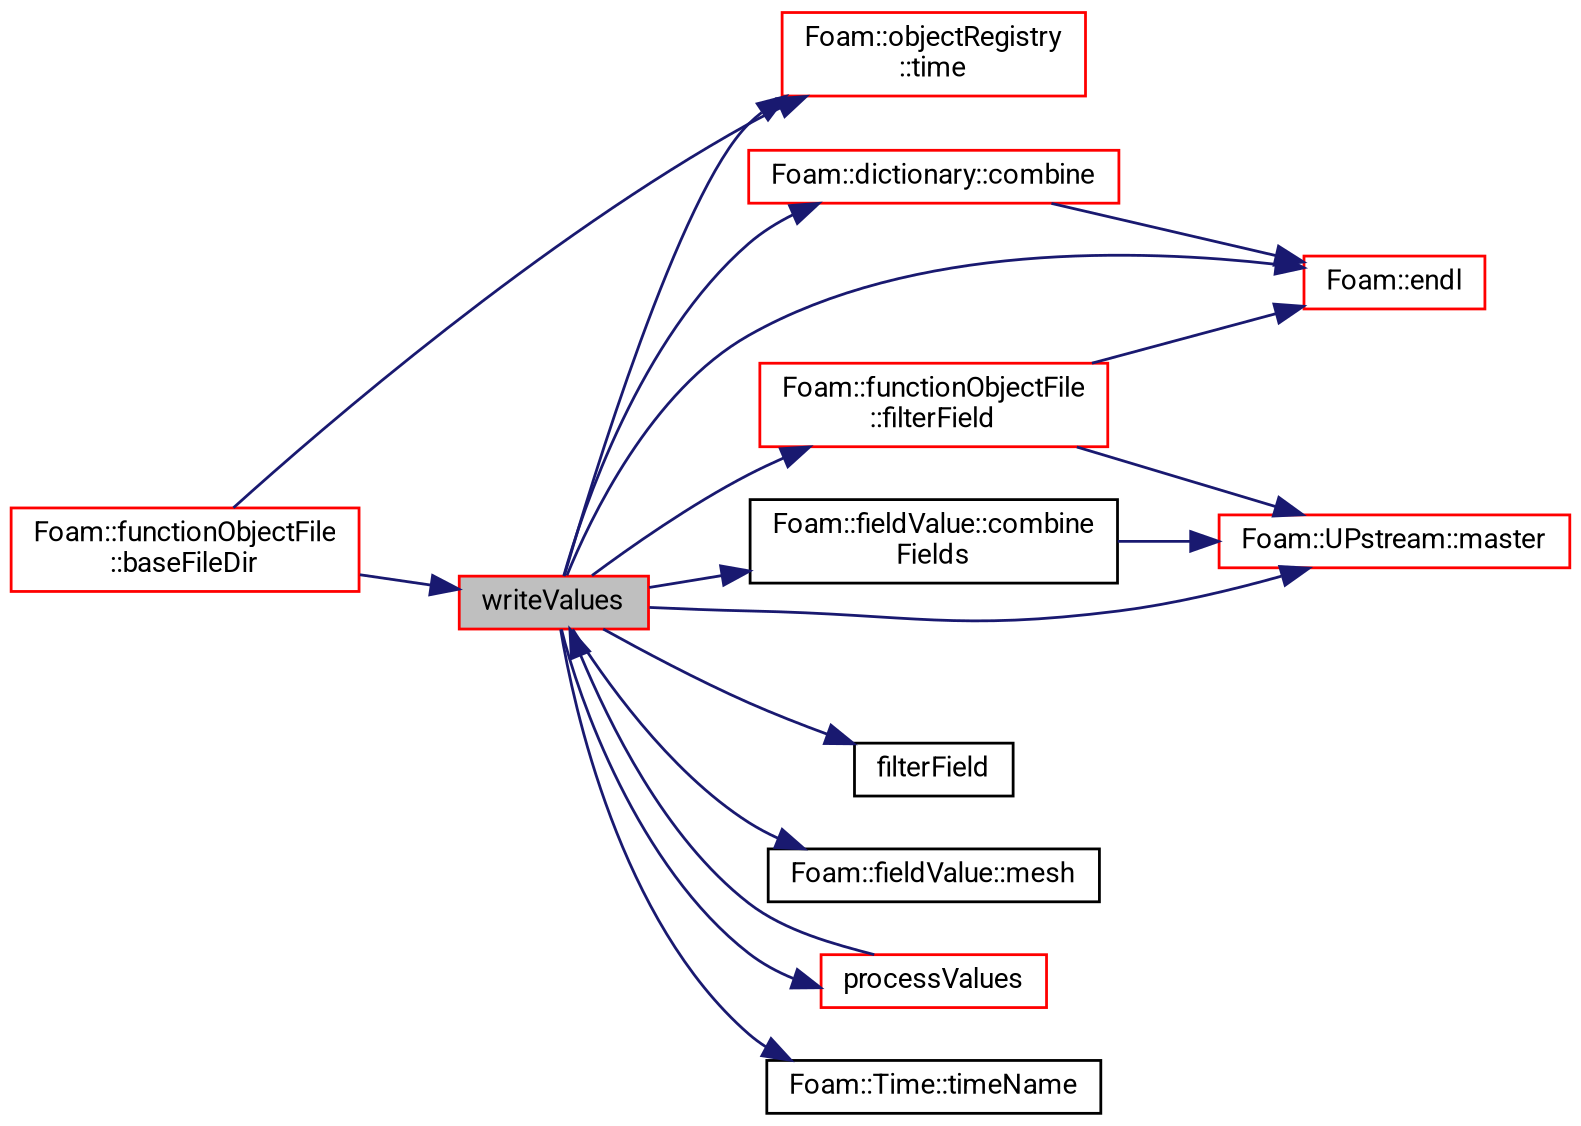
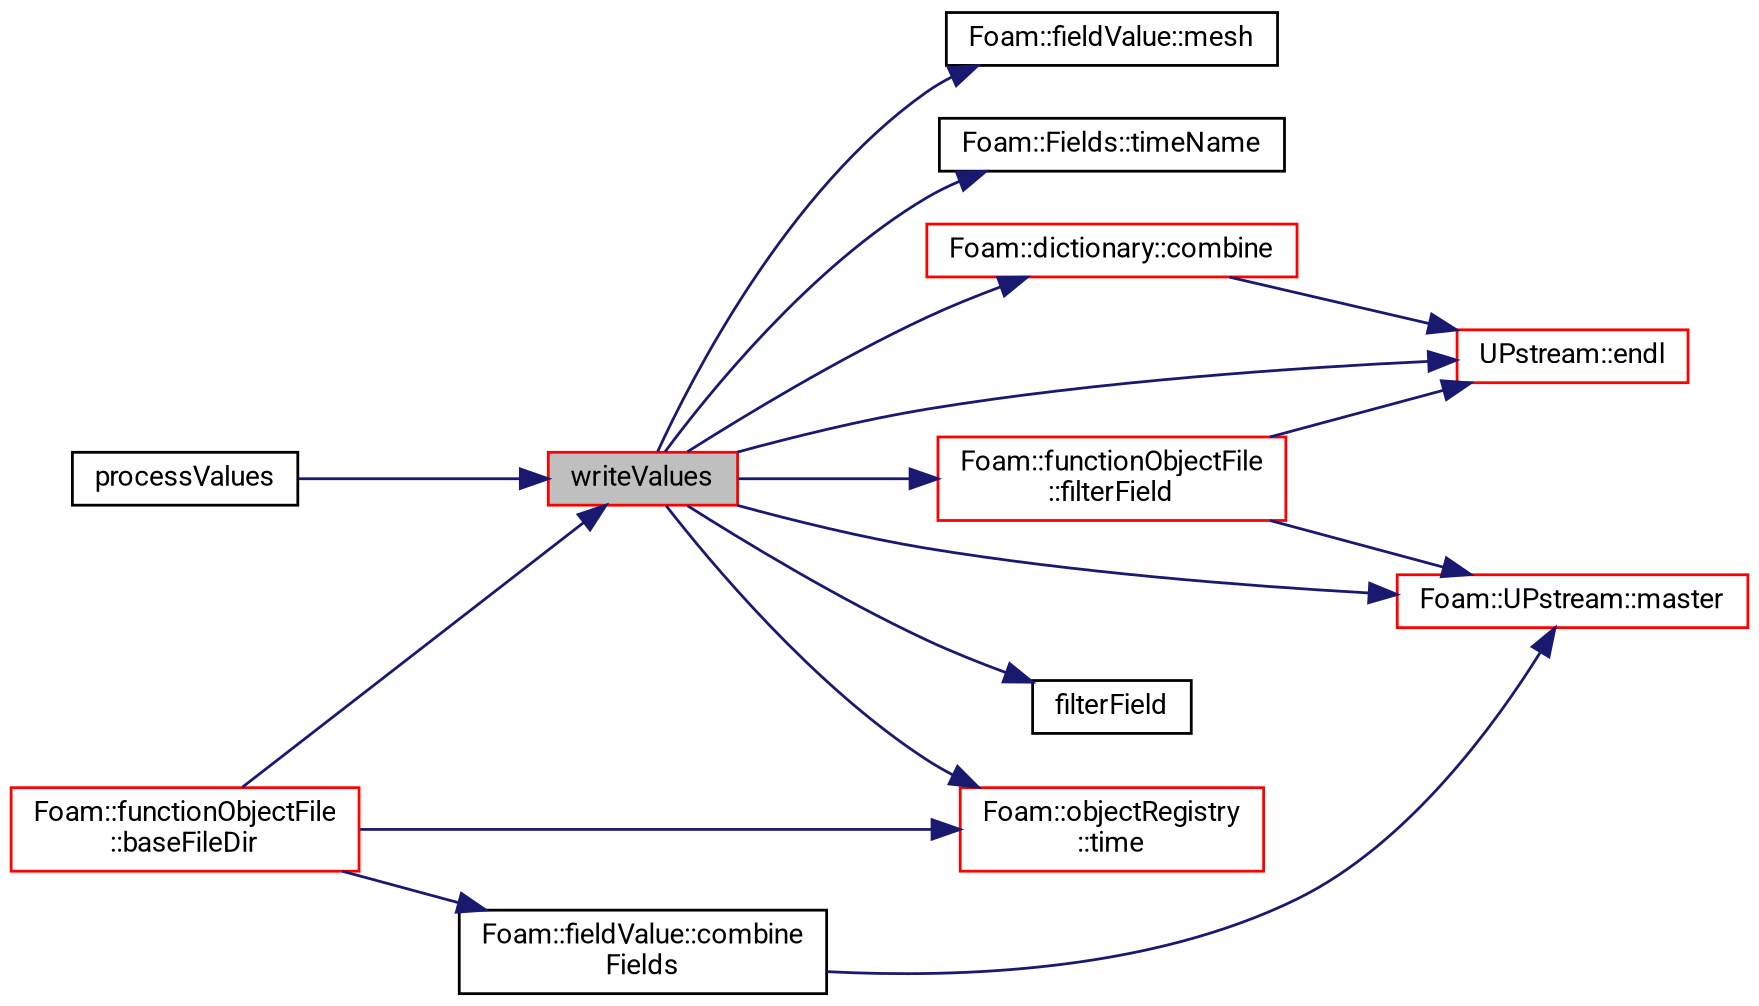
node "Foam::endl": label "Foam::endl" -> "UPstream::endl"
edge "writeValues" -> "Foam::fieldValue::combine Fields": now "Foam::functionObjectFile ::baseFileDir" -> "Foam::fieldValue::combine Fields"
edge "writeValues" -> "processValues": removed
node "processValues": color red -> black
node "Foam::Time::timeName": label "Foam::Time::timeName" -> "Foam::Fields::timeName"
